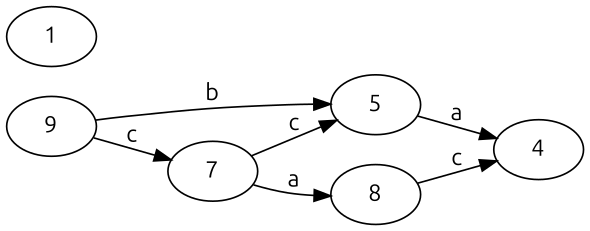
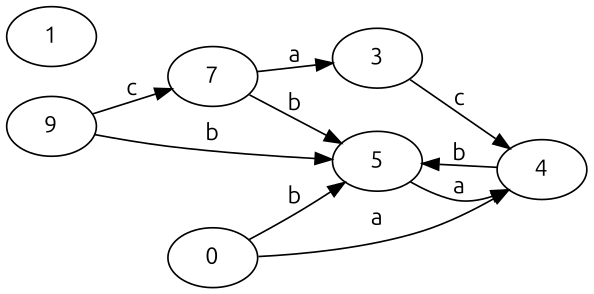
edge "7" -> "5": label "c" -> "b"
edge "4" -> "5": added, label "b"
node "8": label "8" -> "3"
node "0": added
